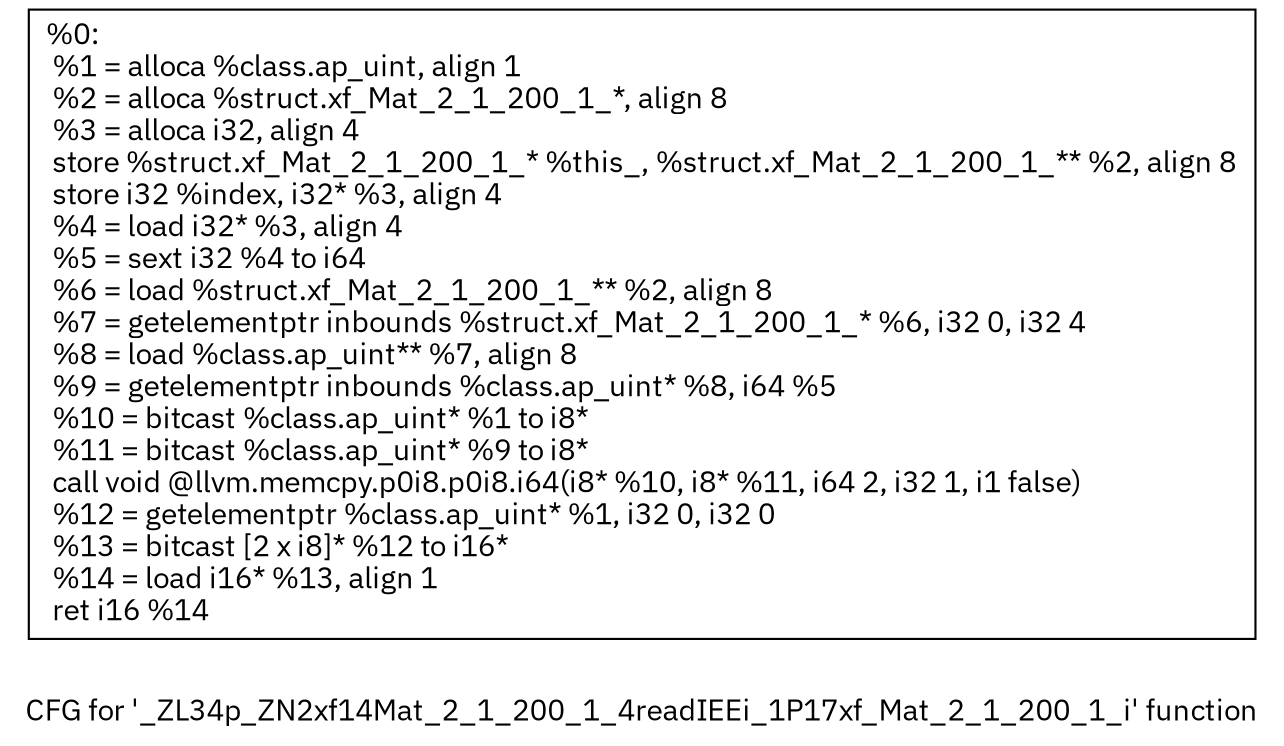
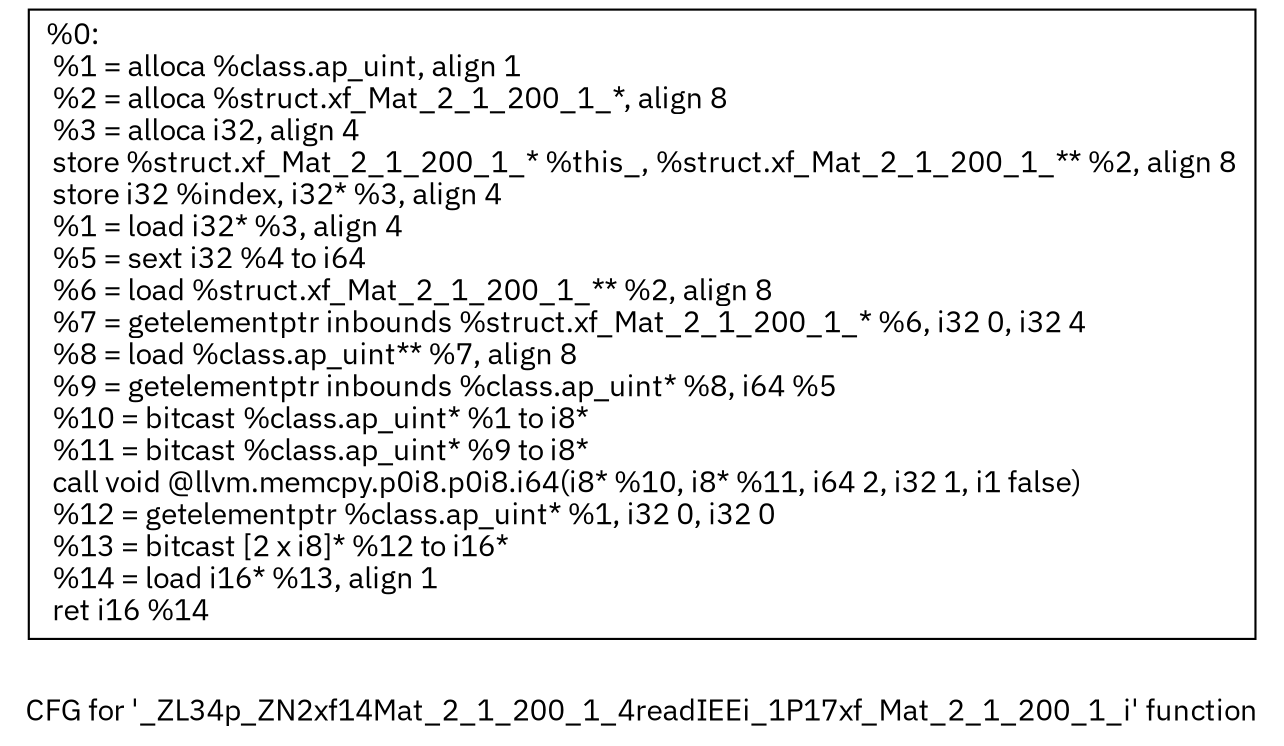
node "%0:": text "%4 = load i32* %3, align 4" -> "%1 = load i32* %3, align 4"
